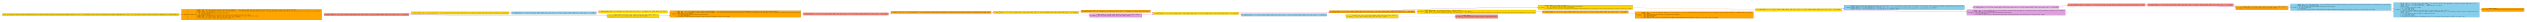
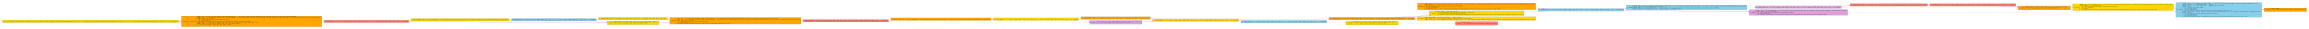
node "28: 0x0055": fillcolor skyblue -> gold
node "21: 0x003f": fillcolor gold -> skyblue
node "19: 0x0038": removed
